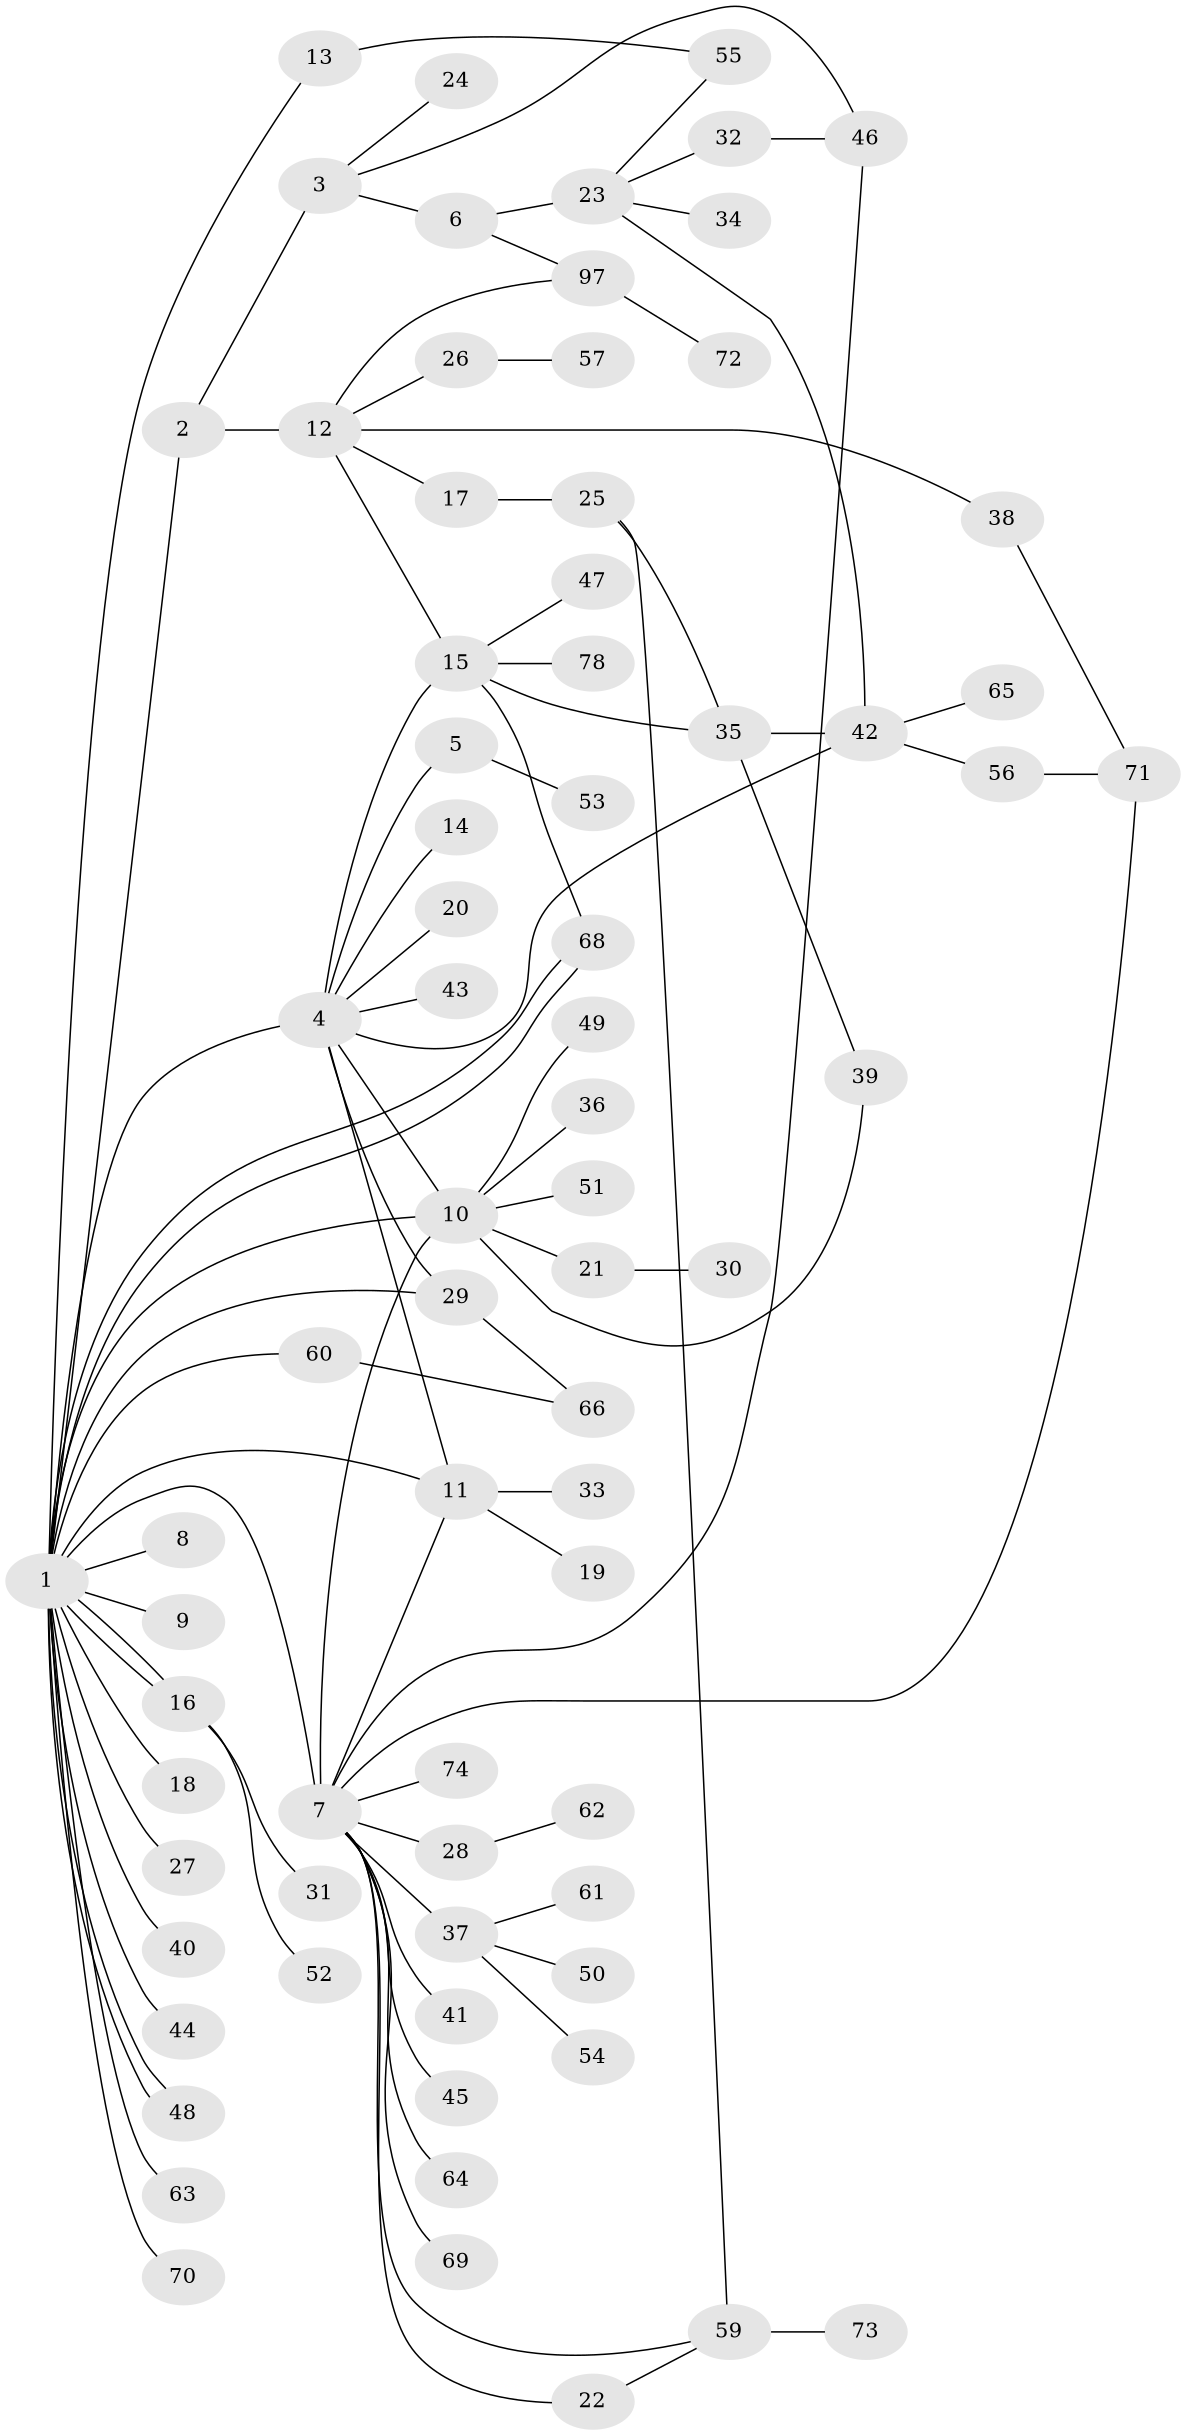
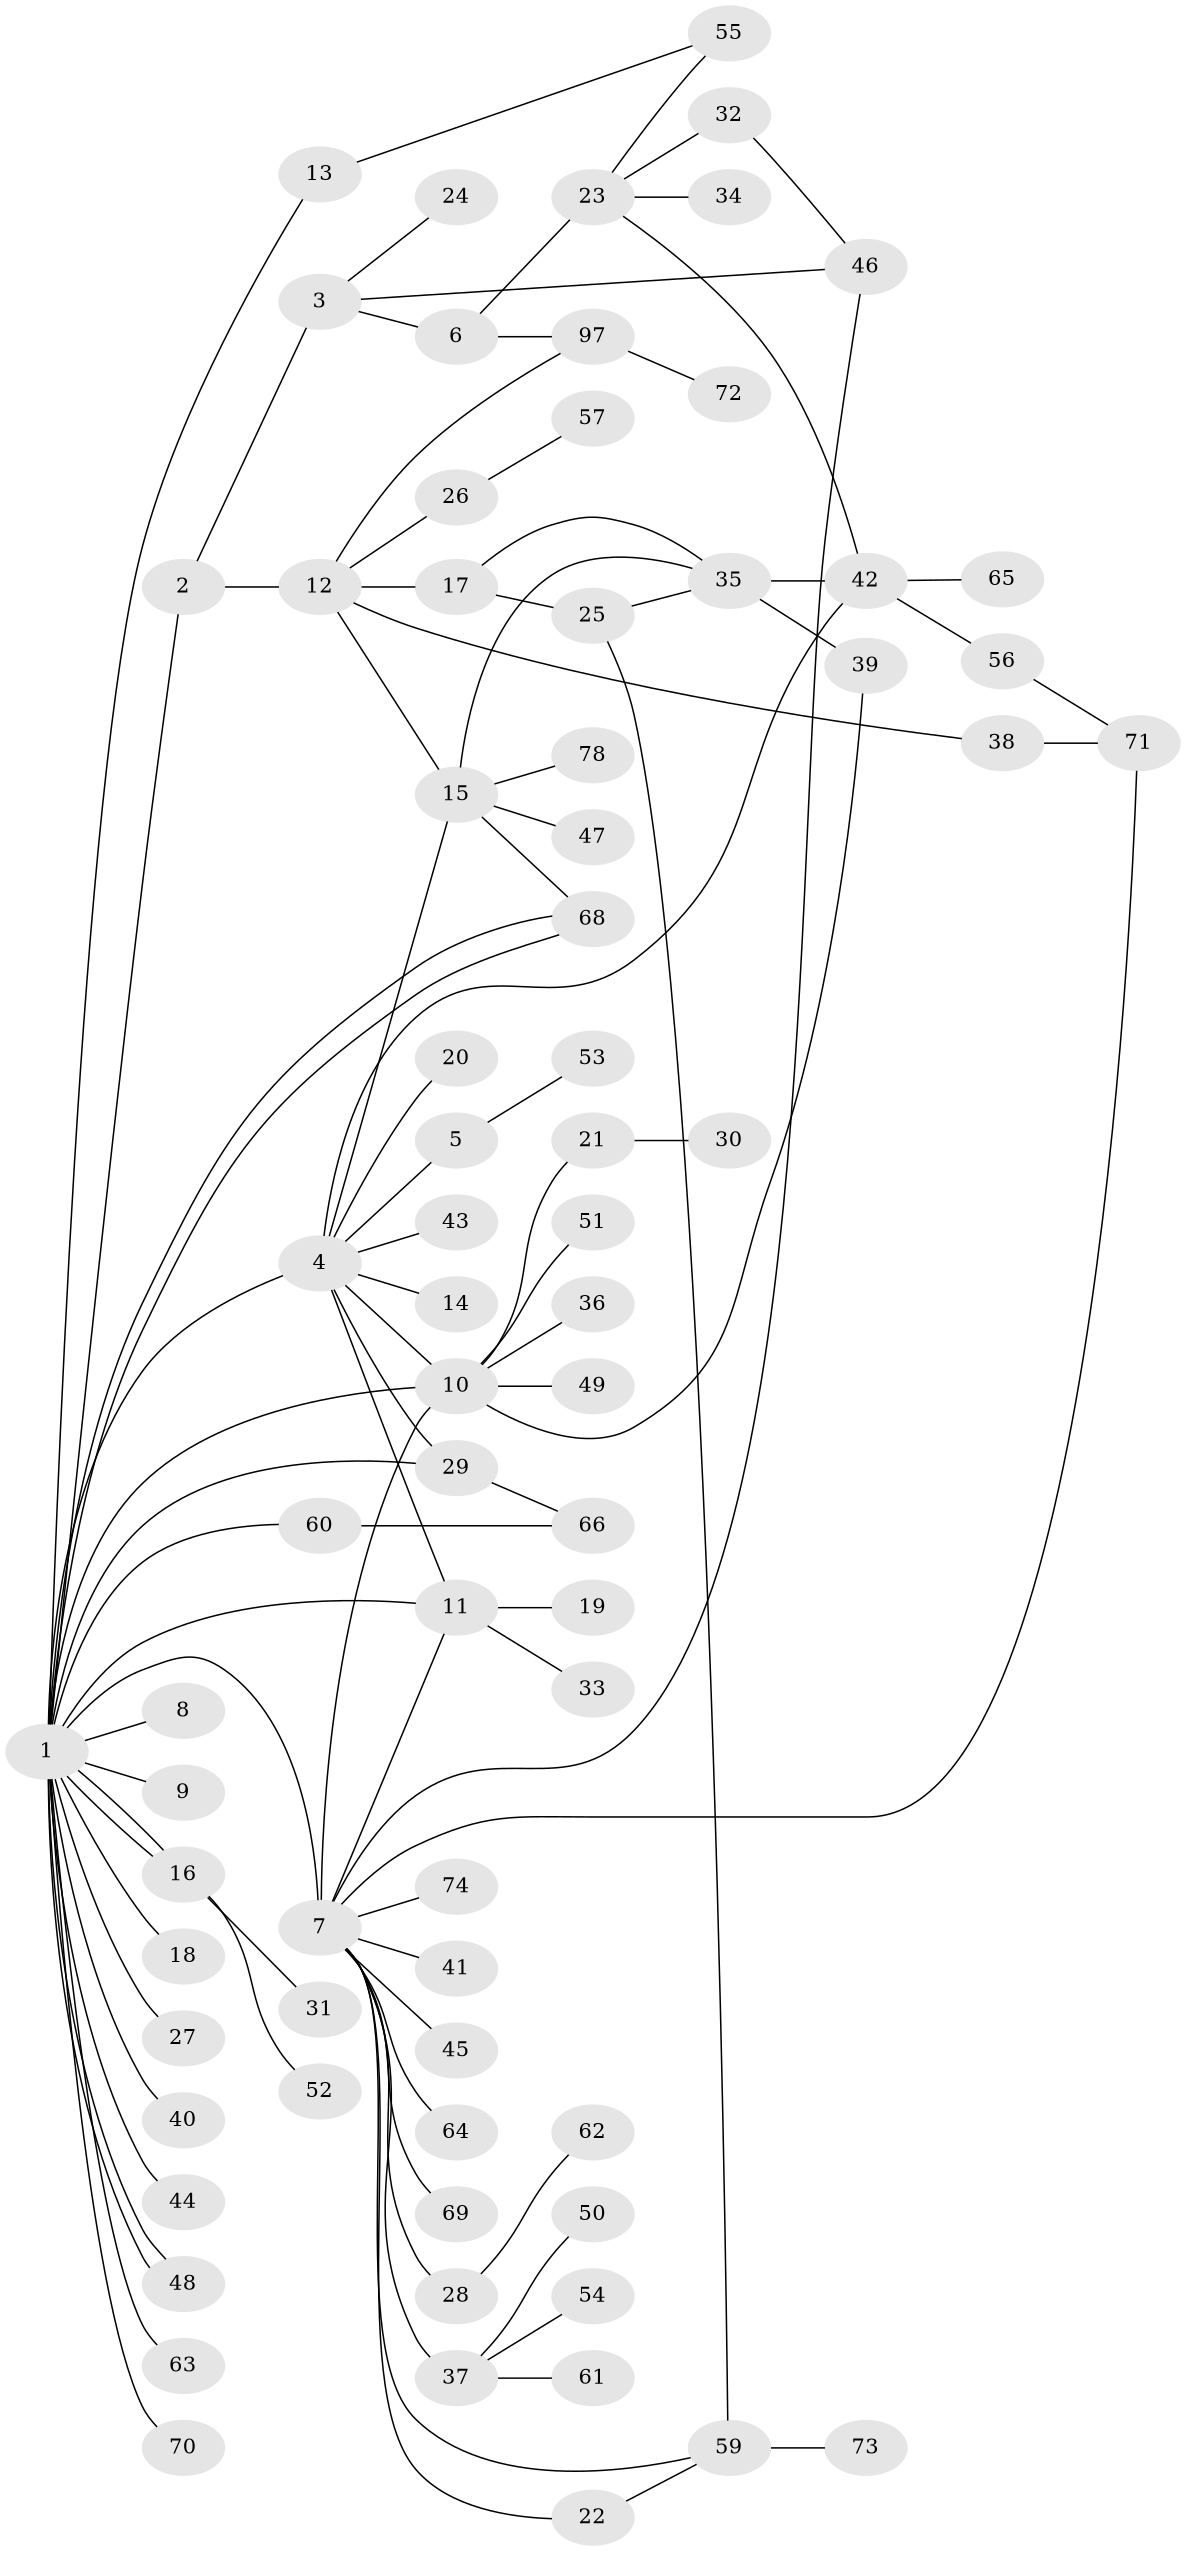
edge "35" -- "17": added
